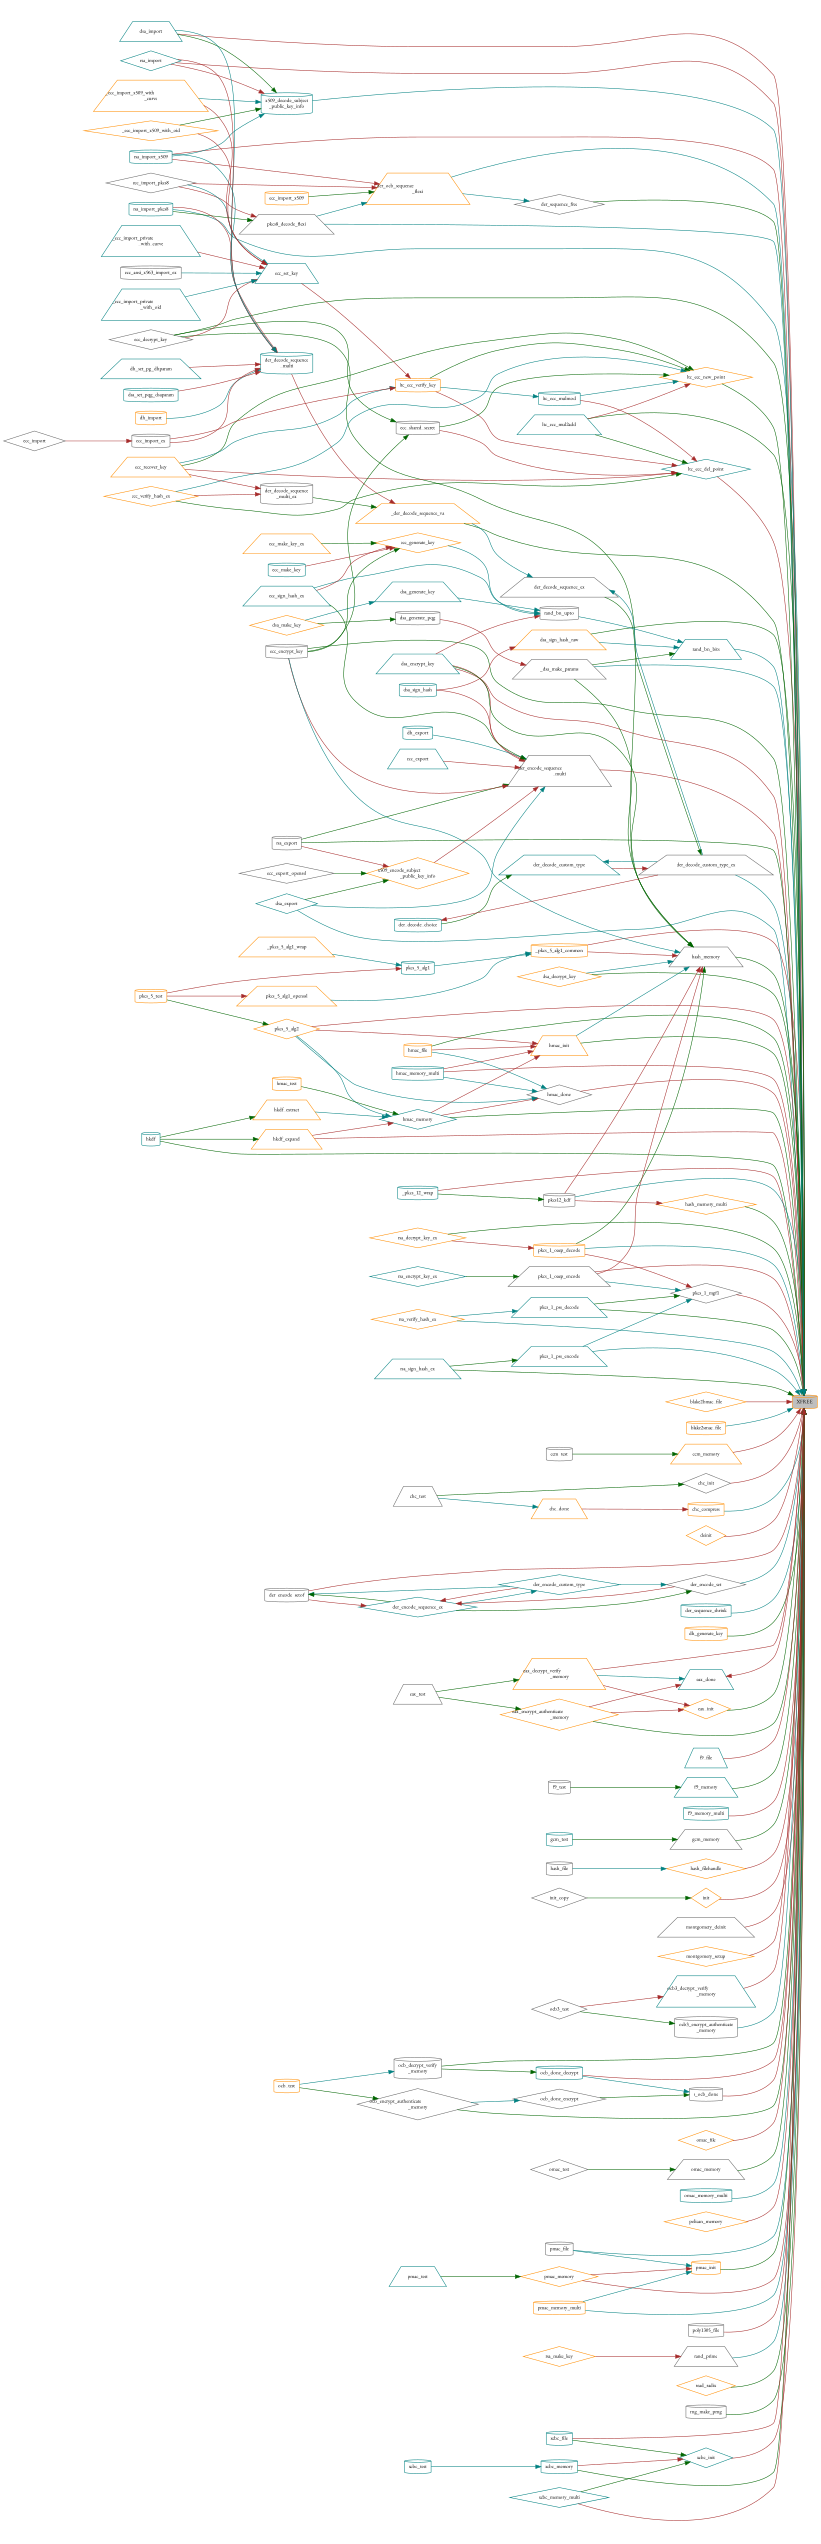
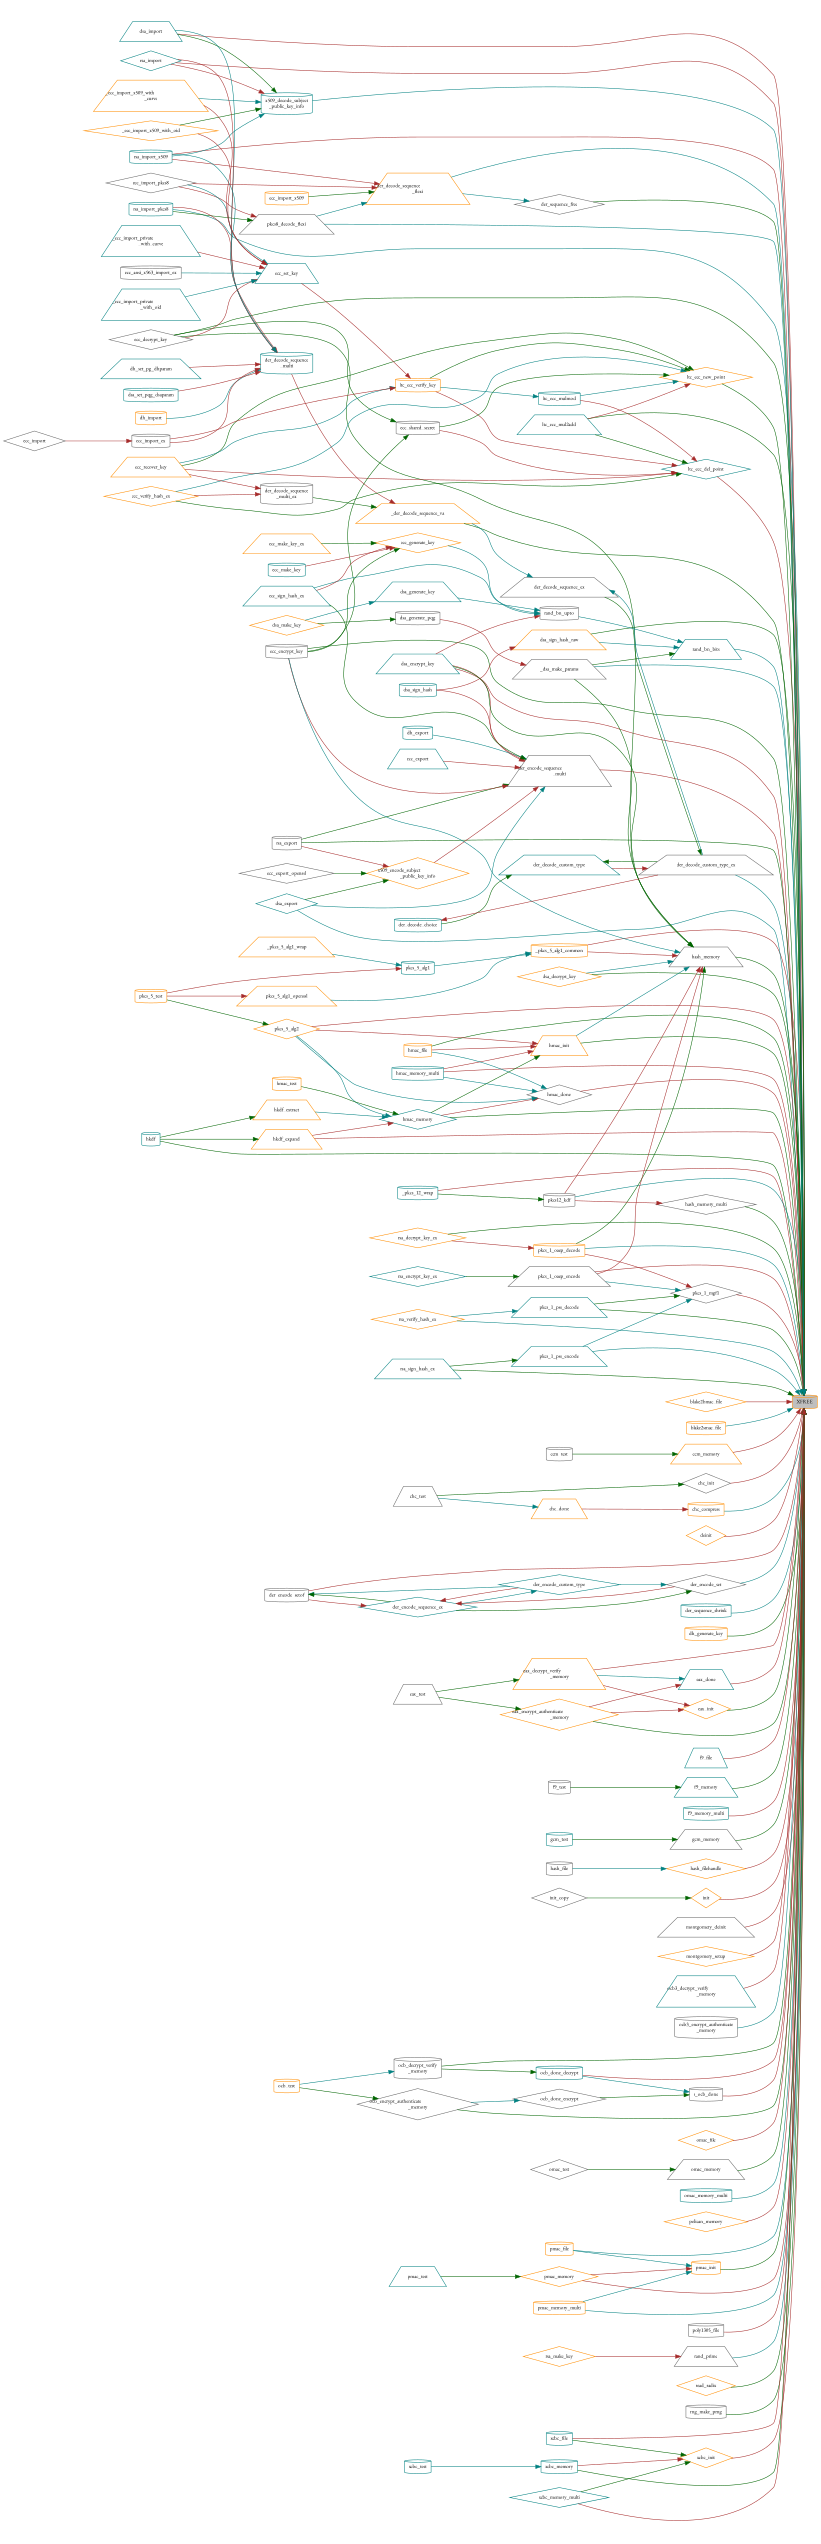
node "der_ocb_sequence _flexi": label "der_ocb_sequence _flexi" -> "der_decode_sequence _flexi"
edge "der_decode_custom_type_ex" -> "der_decode_custom_type": color teal -> darkgreen
edge "hmac_memory" -> "hmac_init": color brown -> darkgreen
node "hash_memory_multi": color darkorange -> gray40
edge "XFREE" -> "eax_done": reversed
node "ocb3_test": removed
node "pmac_file": color gray40 -> darkorange
node "xcbc_init": color teal -> darkorange
